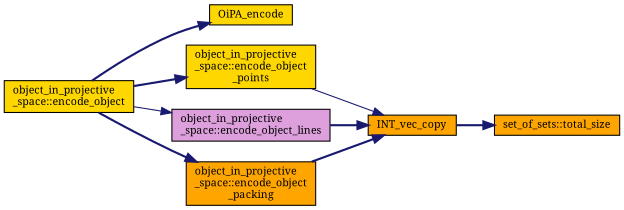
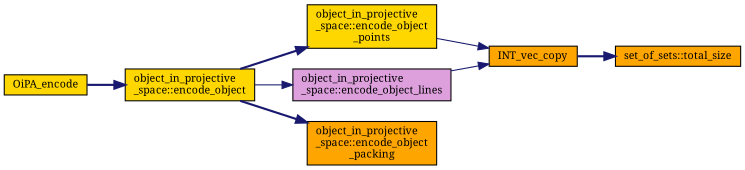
edge "object_in_projective _space::encode_object" -> "OiPA_encode": reversed
edge "object_in_projective _space::encode_object_lines" -> "INT_vec_copy": style bold -> solid
edge "object_in_projective _space::encode_object _packing" -> "INT_vec_copy": removed
